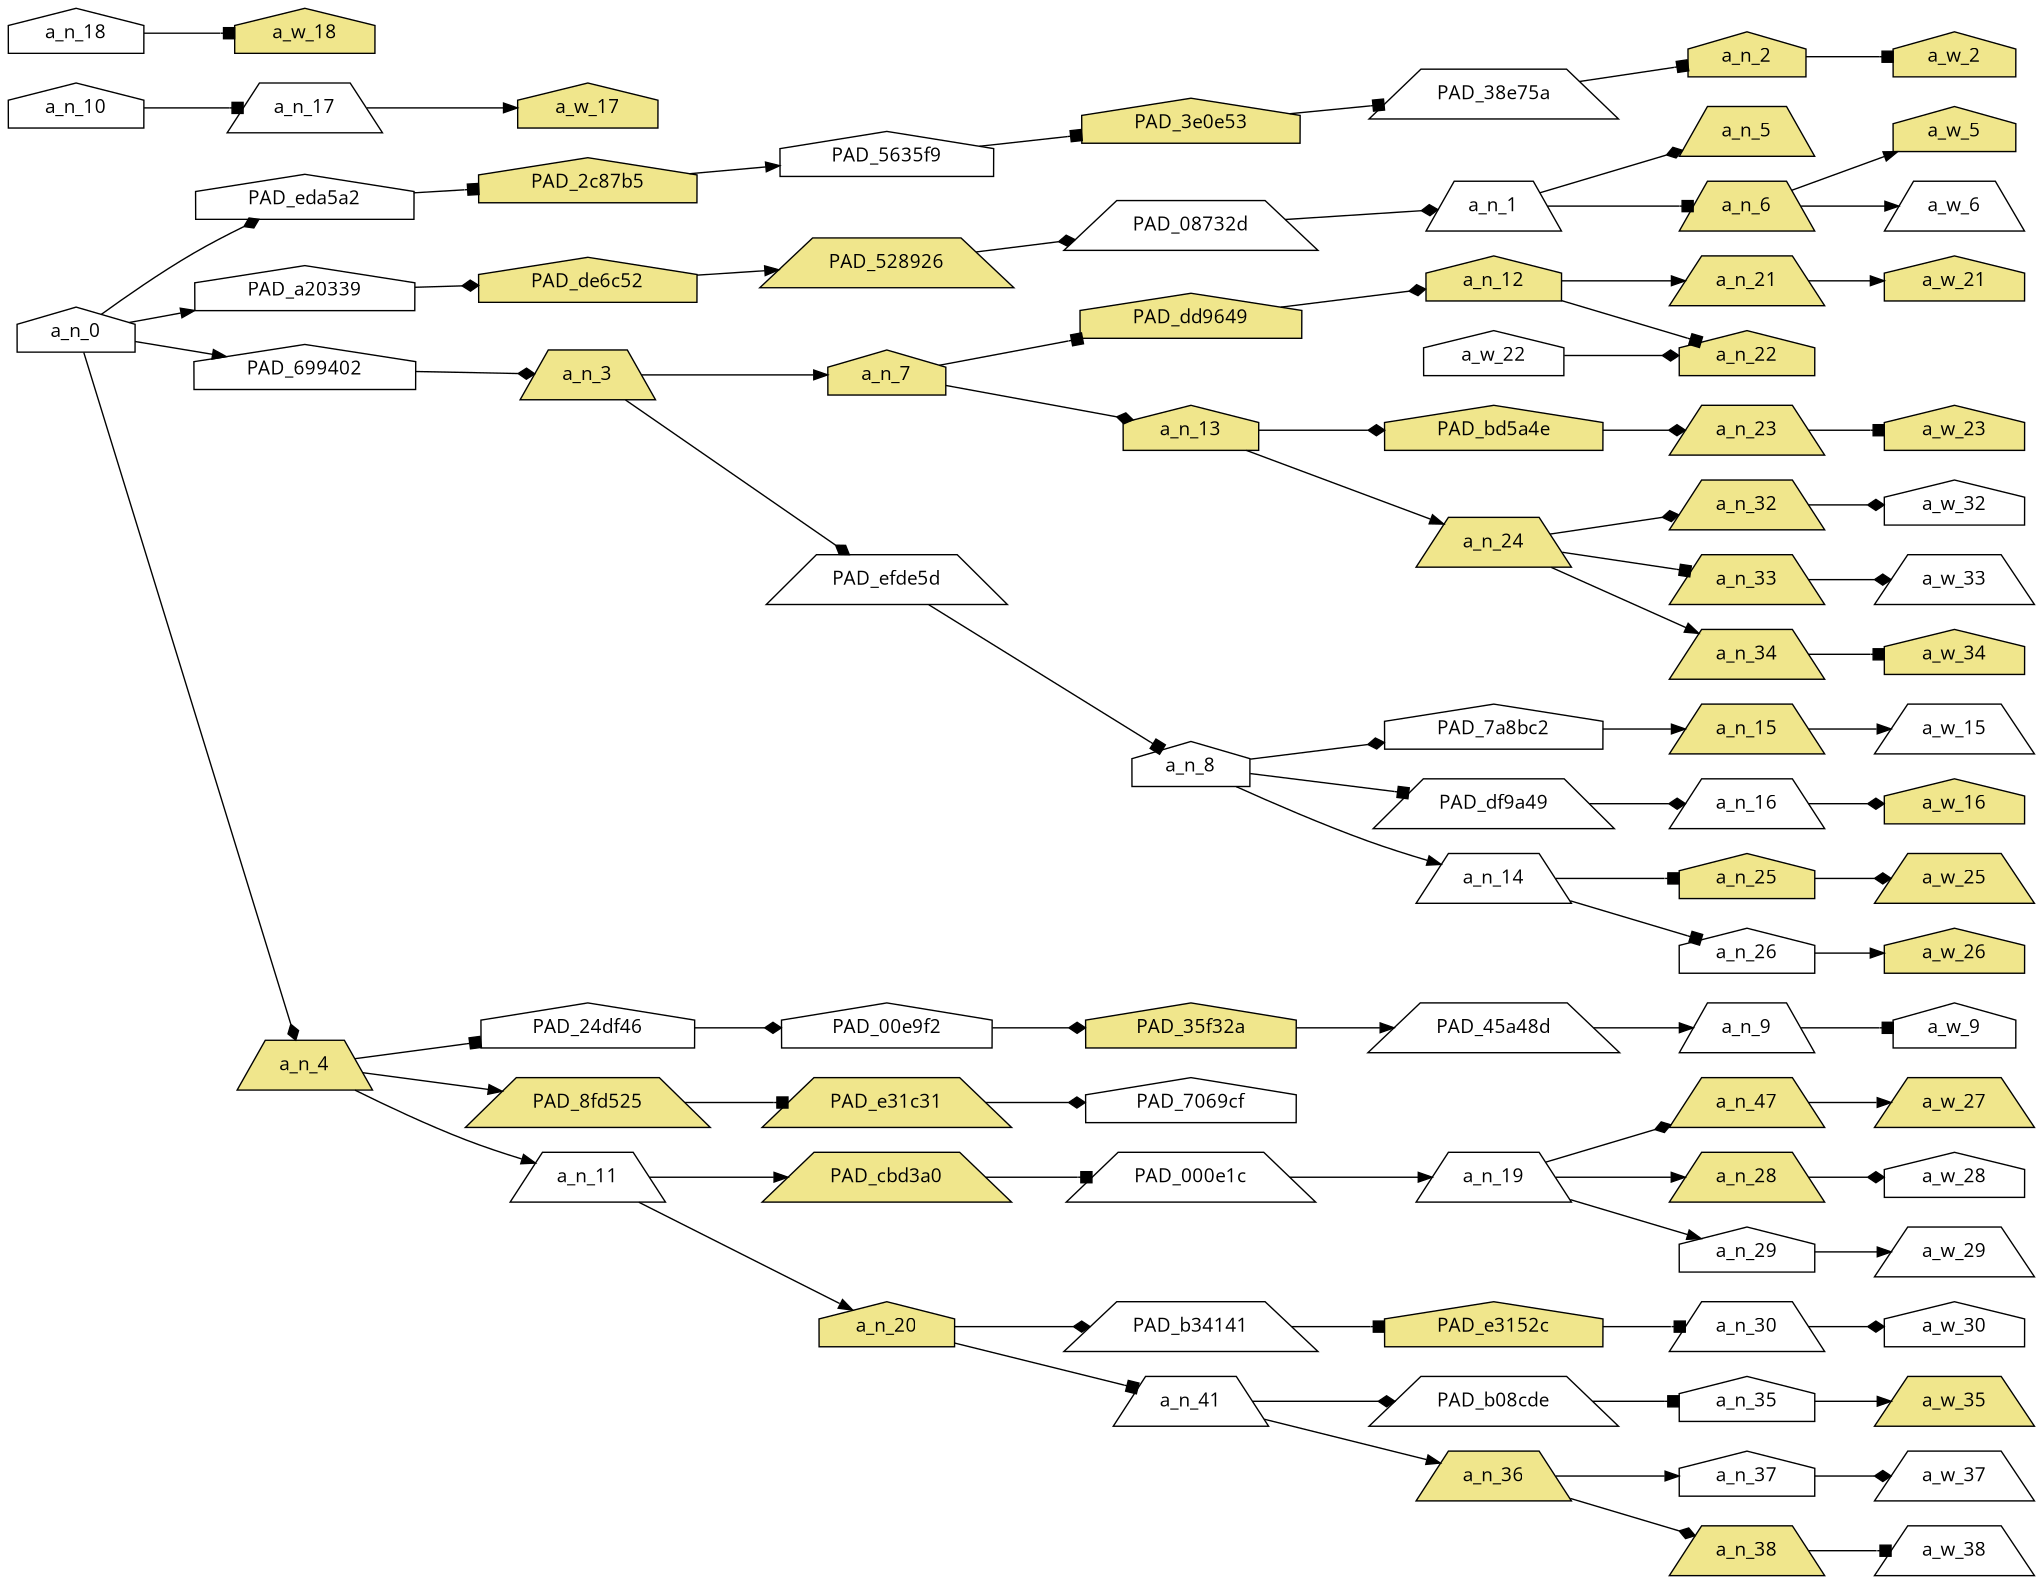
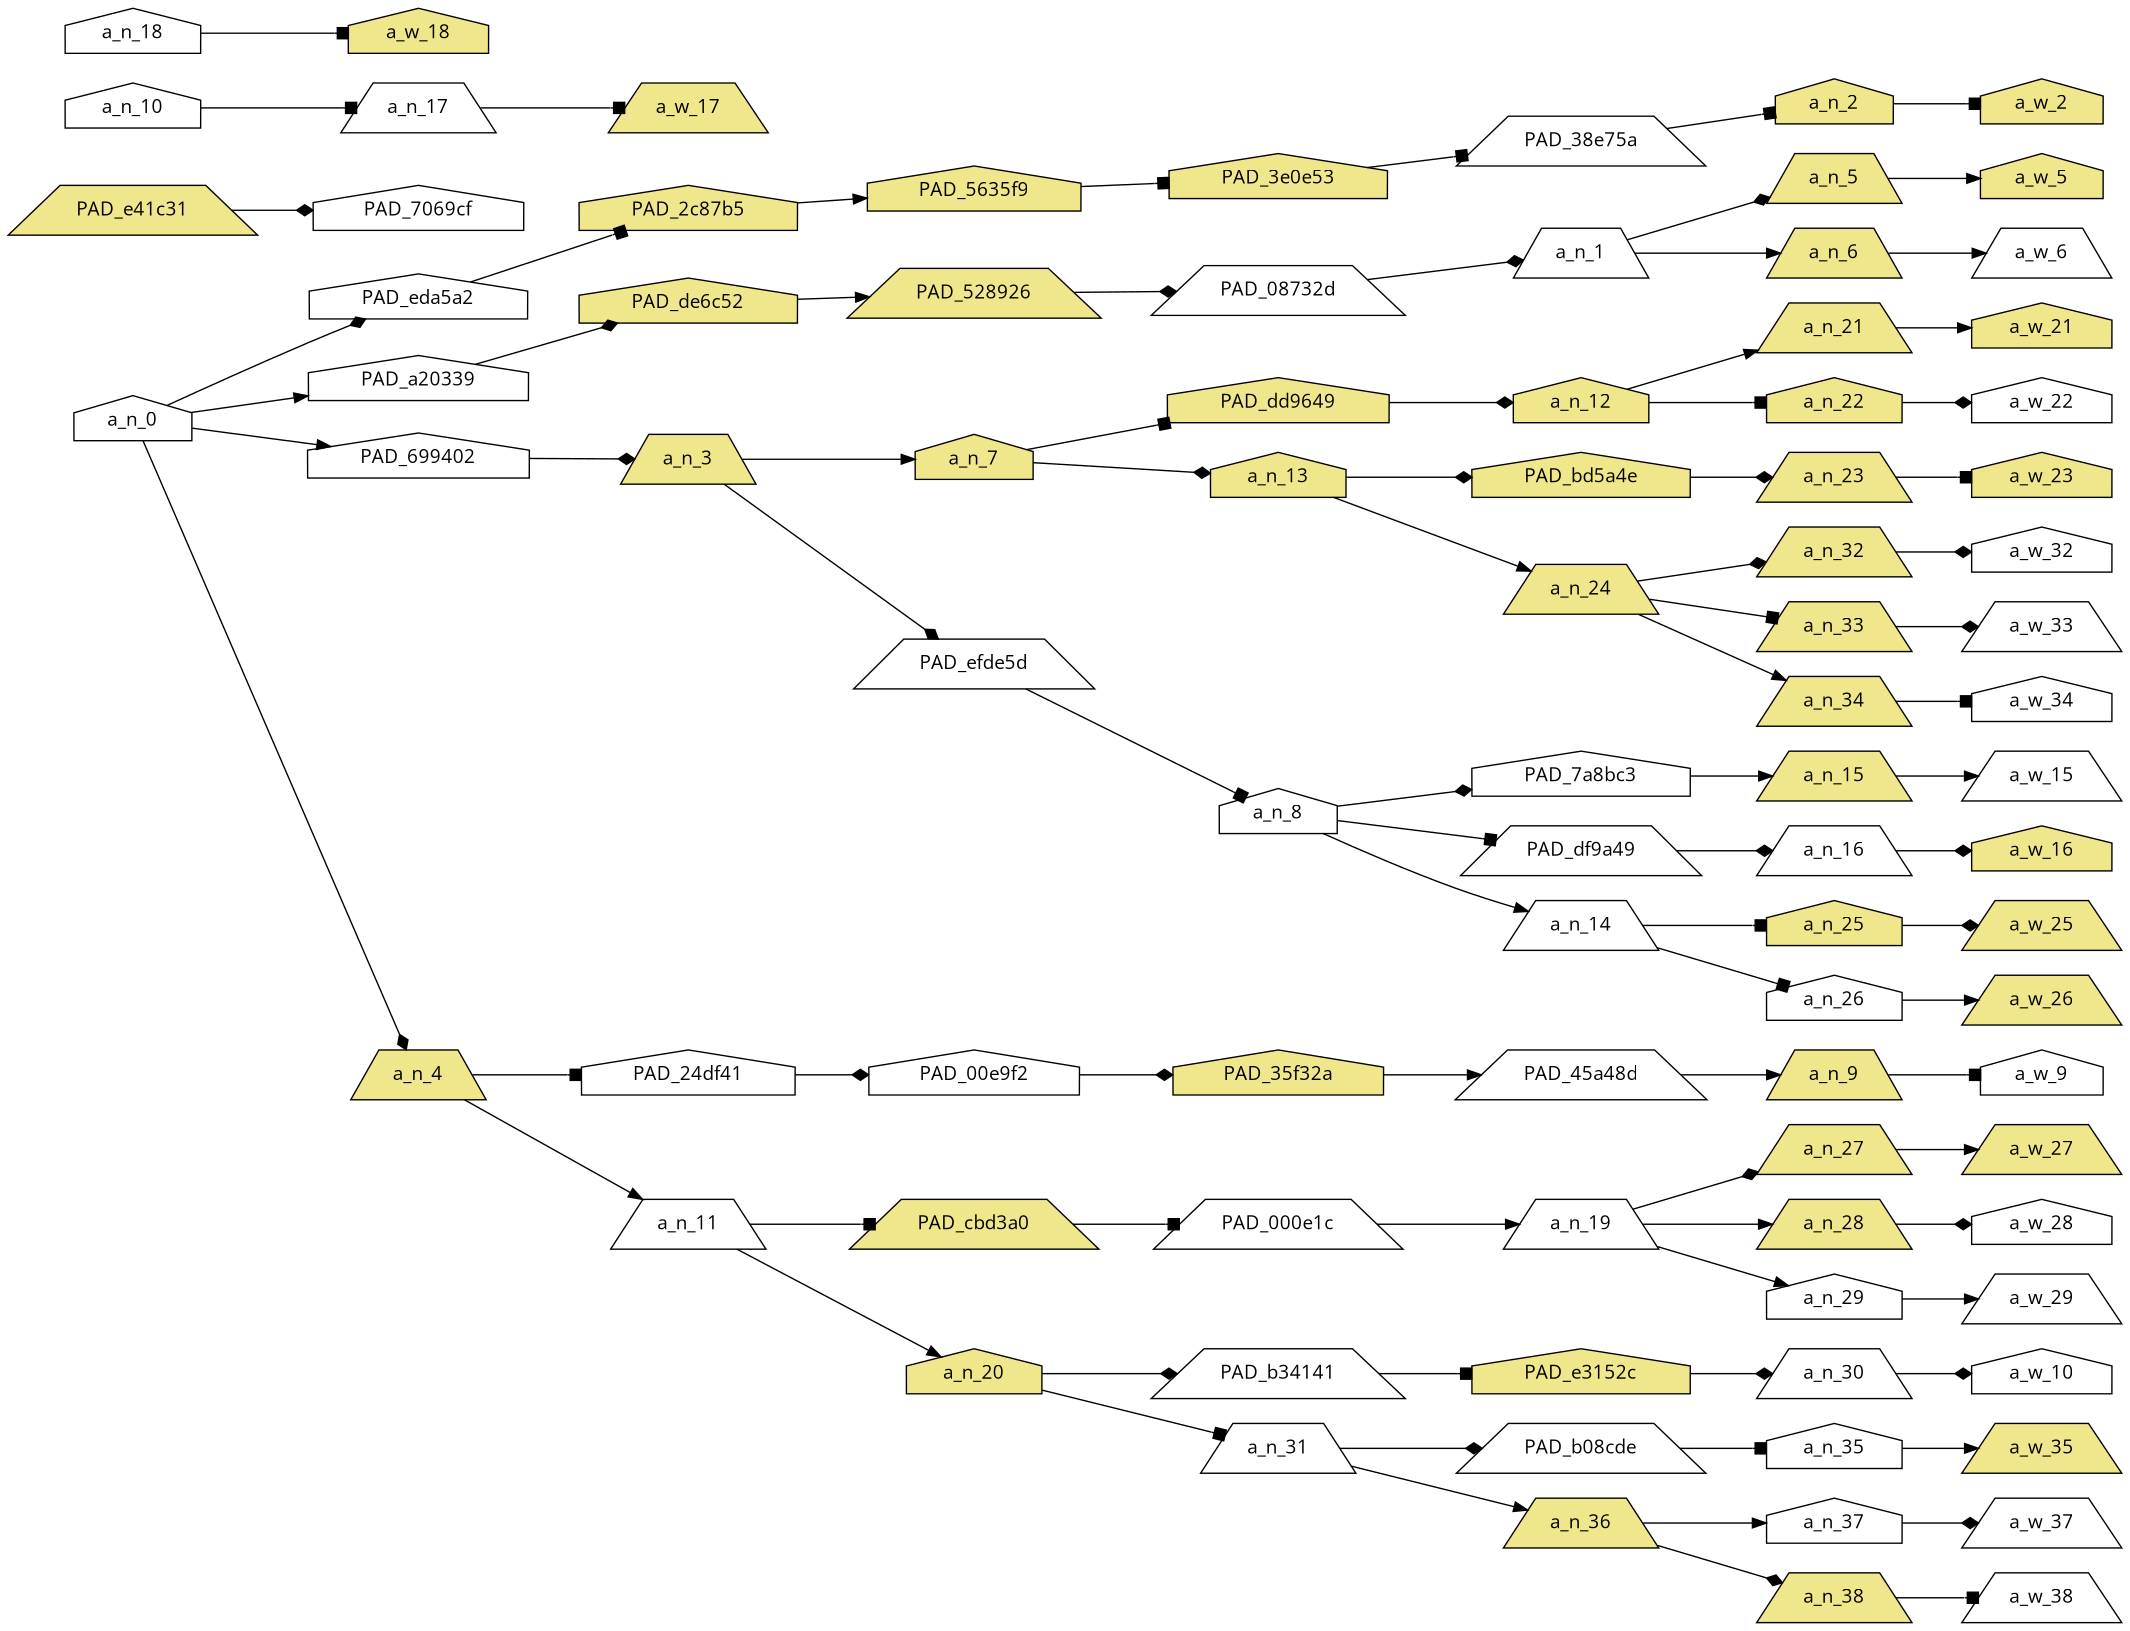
edge "a_n_17" -> "a_w_17": arrowhead normal -> box
node "a_w_17": shape house -> trapezium
node "PAD_5635f9": fillcolor white -> khaki
edge "a_n_6" -> "a_w_5": now "a_n_5" -> "a_w_5"
edge "a_n_1" -> "a_n_6": arrowhead box -> normal
edge "a_w_22" -> "a_n_22": reversed
node "a_w_34": fillcolor khaki -> white
node "PAD_7a8bc2": label "PAD_7a8bc2" -> "PAD_7a8bc3"
node "a_w_26": shape house -> trapezium
node "PAD_24df46": label "PAD_24df46" -> "PAD_24df41"
node "a_n_9": fillcolor white -> khaki
node "PAD_8fd525": removed
node "PAD_e31c31": label "PAD_e31c31" -> "PAD_e41c31"
node "a_n_47": label "a_n_47" -> "a_n_27"
edge "a_n_11" -> "PAD_cbd3a0": arrowhead normal -> box
edge "PAD_e3152c" -> "a_n_30": arrowhead box -> diamond
node "a_w_30": label "a_w_30" -> "a_w_10"
node "a_n_41": label "a_n_41" -> "a_n_31"
